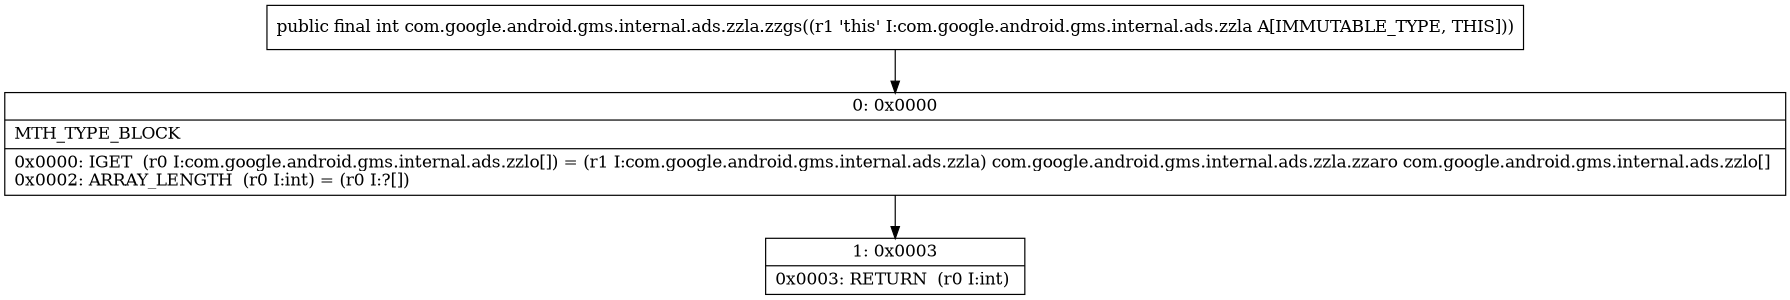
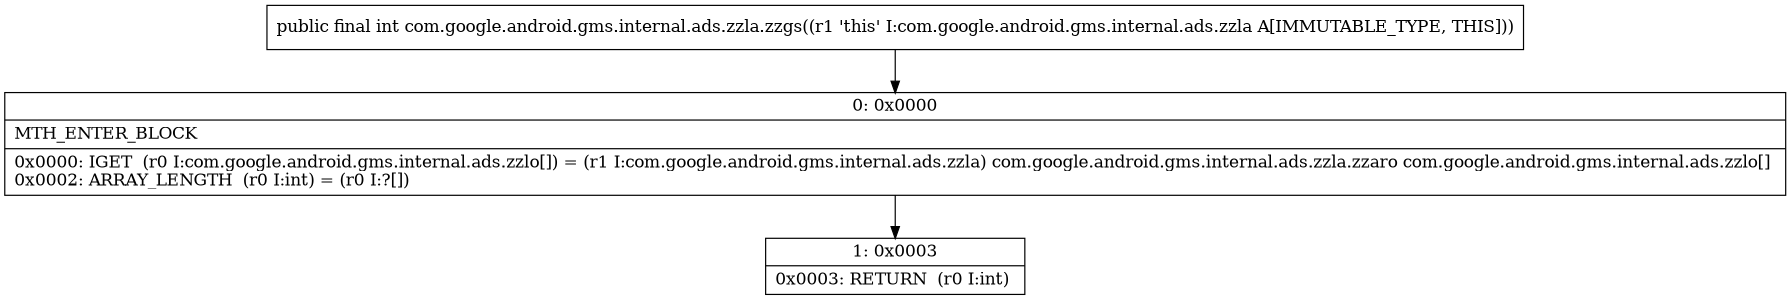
node "0: 0x0000": text "MTH_TYPE_BLOCK" -> "MTH_ENTER_BLOCK"
